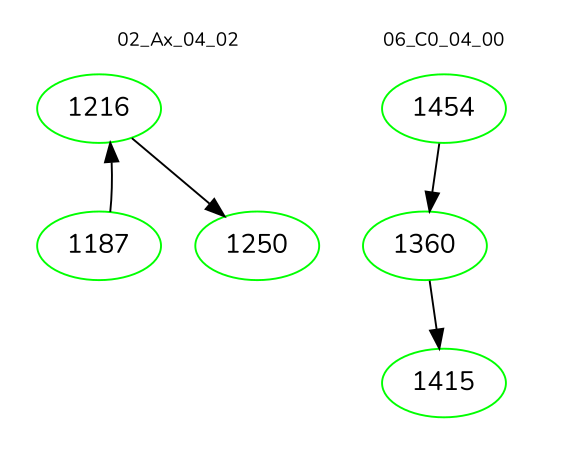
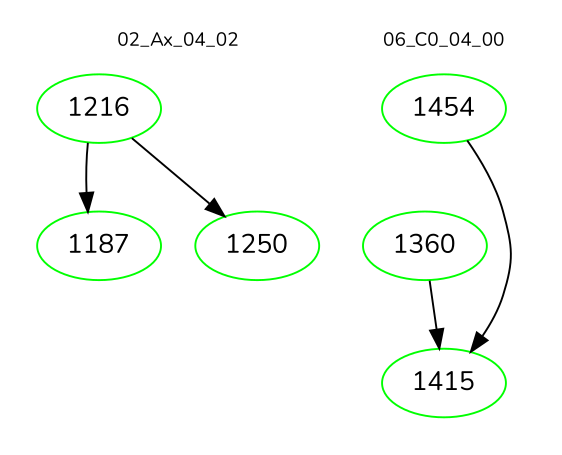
edge "1454" -> "1360": now "1454" -> "1415"
edge "1187" -> "1216": reversed
